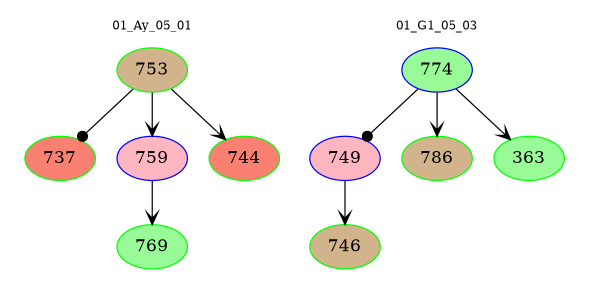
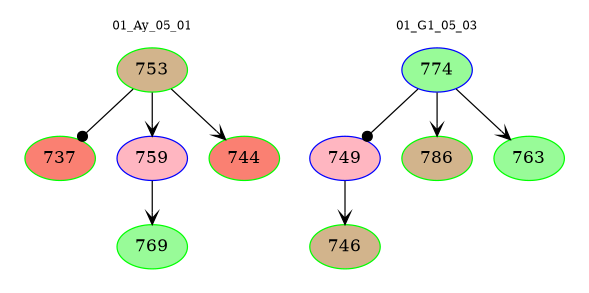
node "363": label "363" -> "763"
